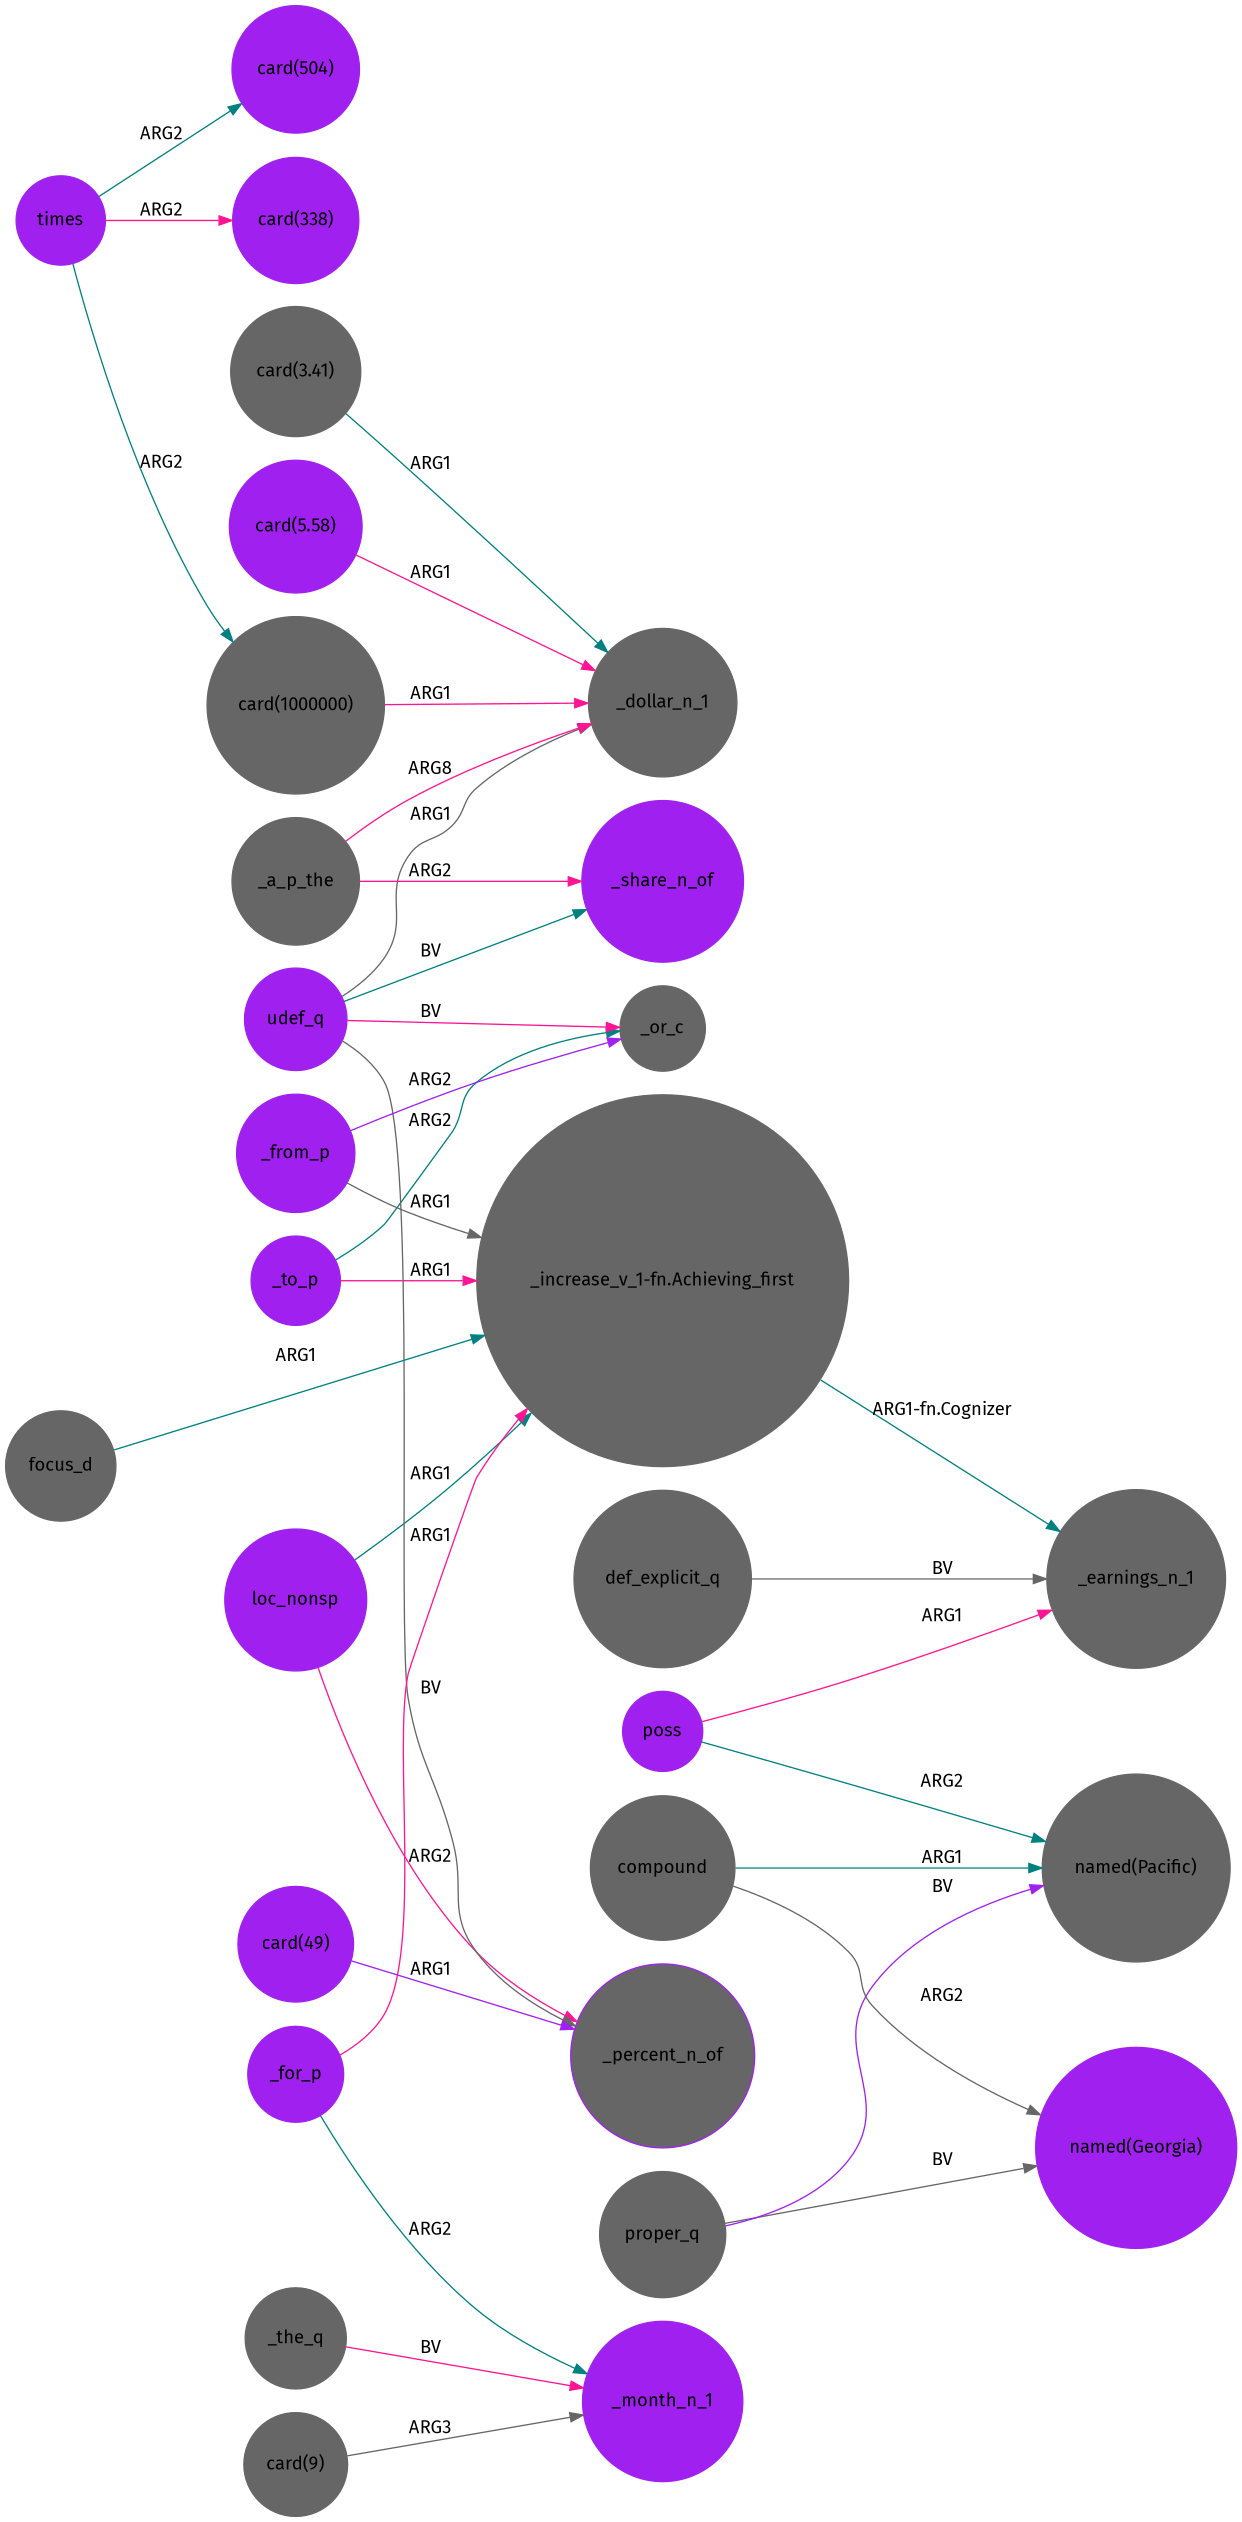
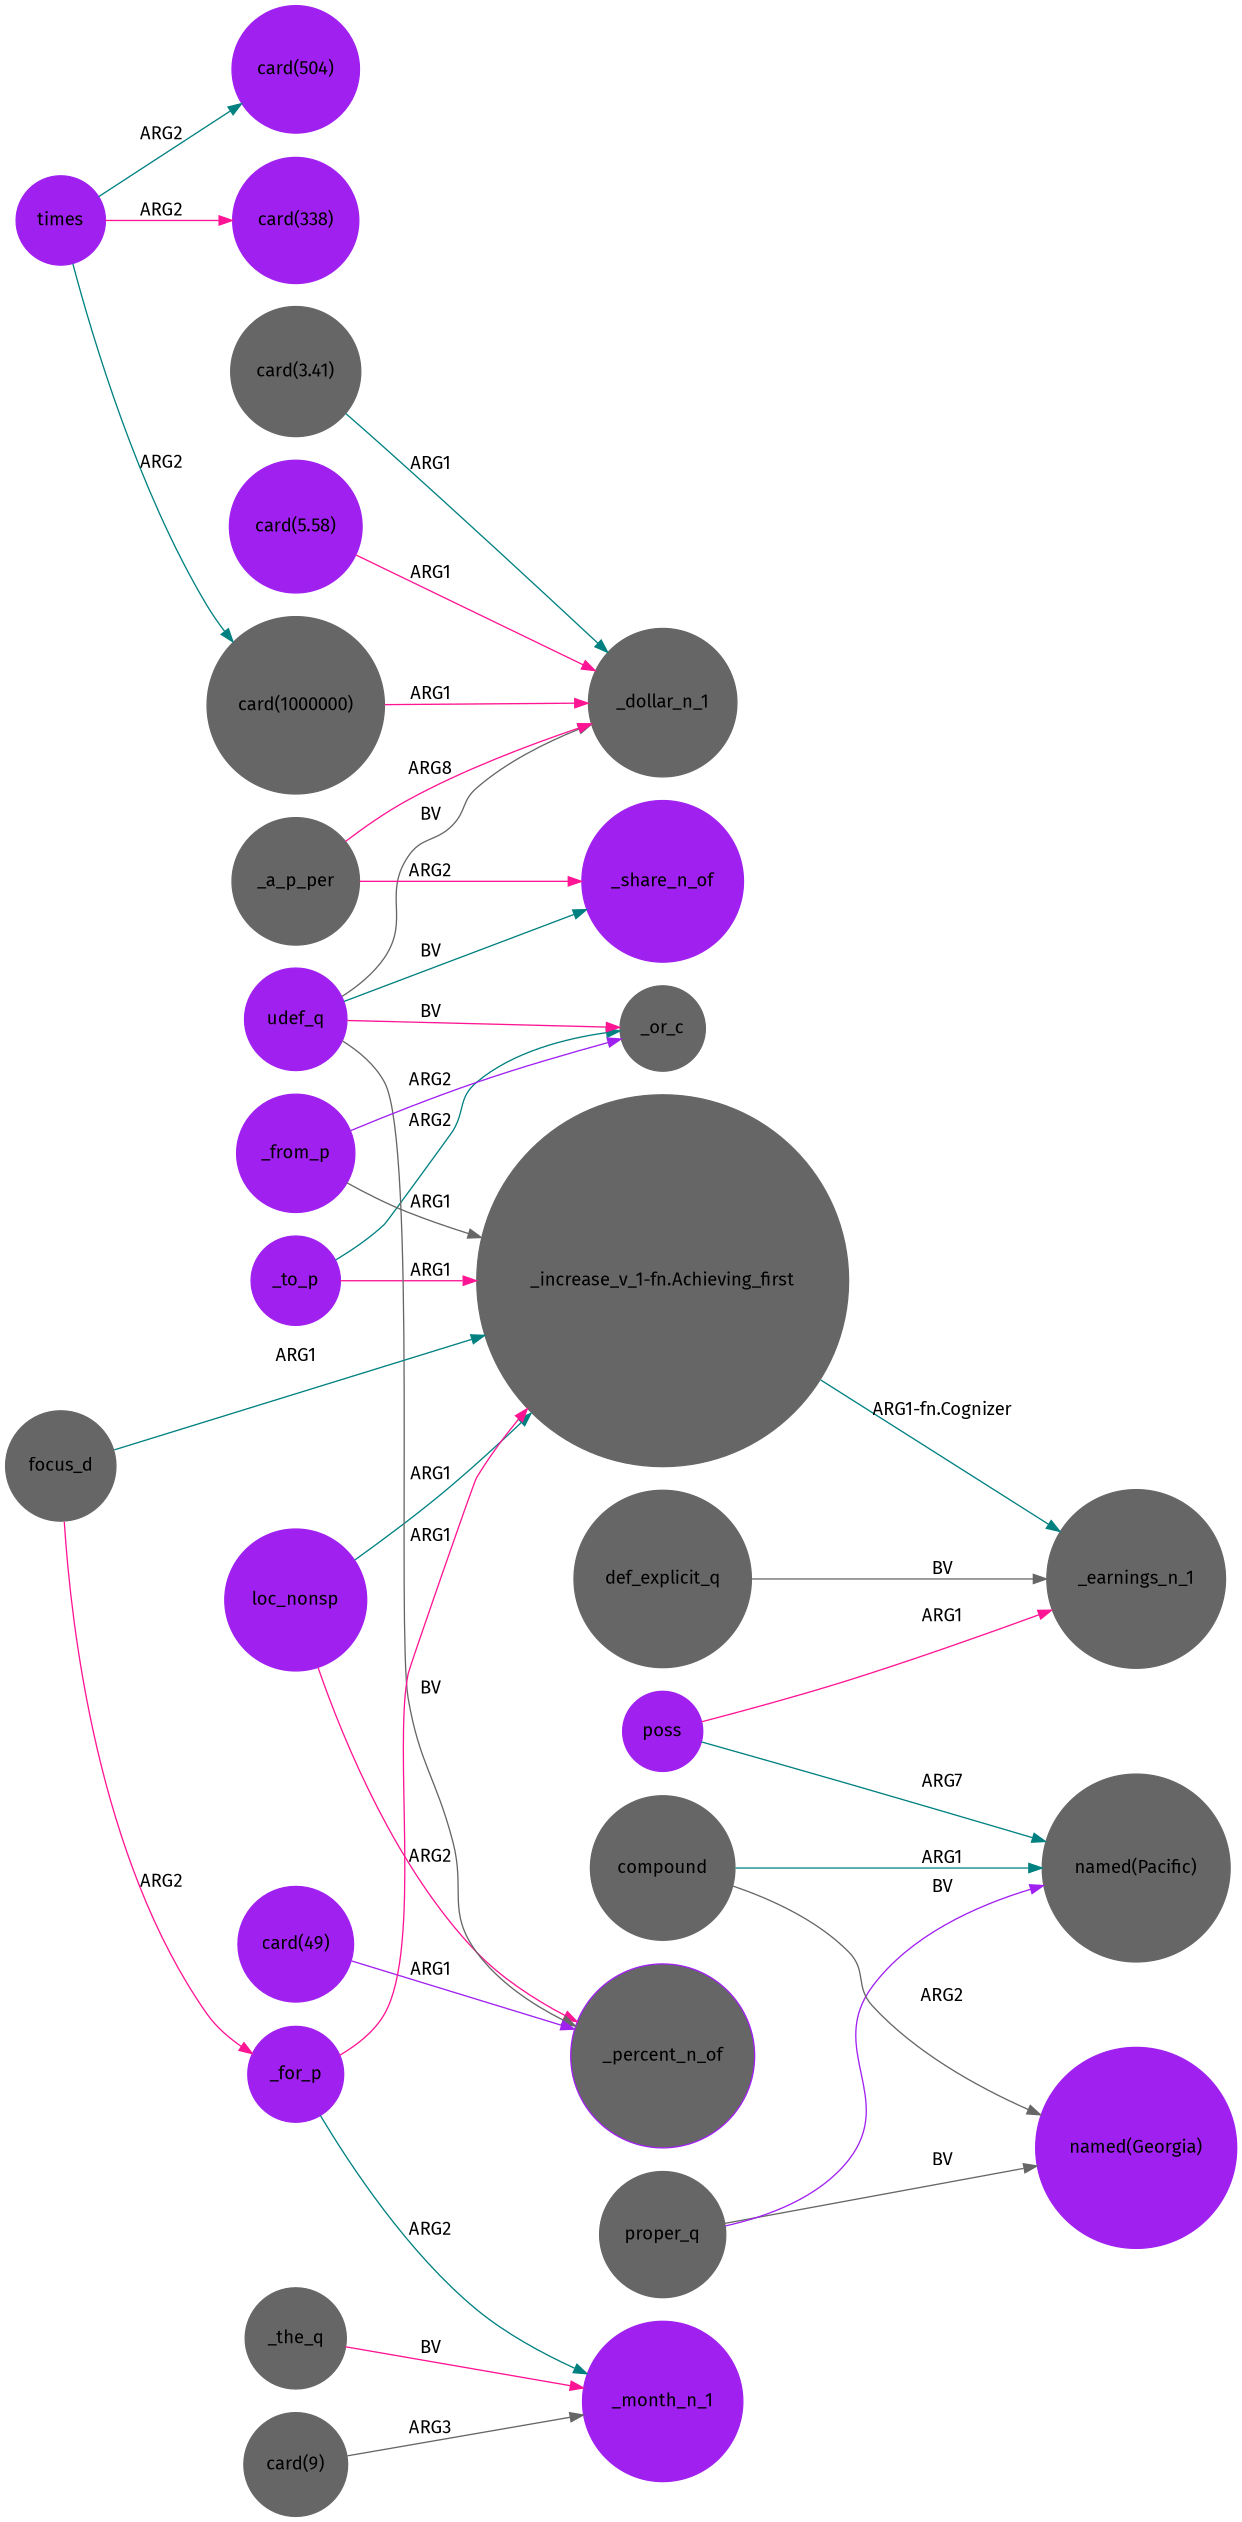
edge "udef_q" -> "_dollar_n_1": label "ARG1" -> "BV"
node "_a_p_the": label "_a_p_the" -> "_a_p_per"
edge "poss" -> "named(Pacific)": label "ARG2" -> "ARG7"
edge "focus_d" -> "_for_p": added, label "ARG2"
